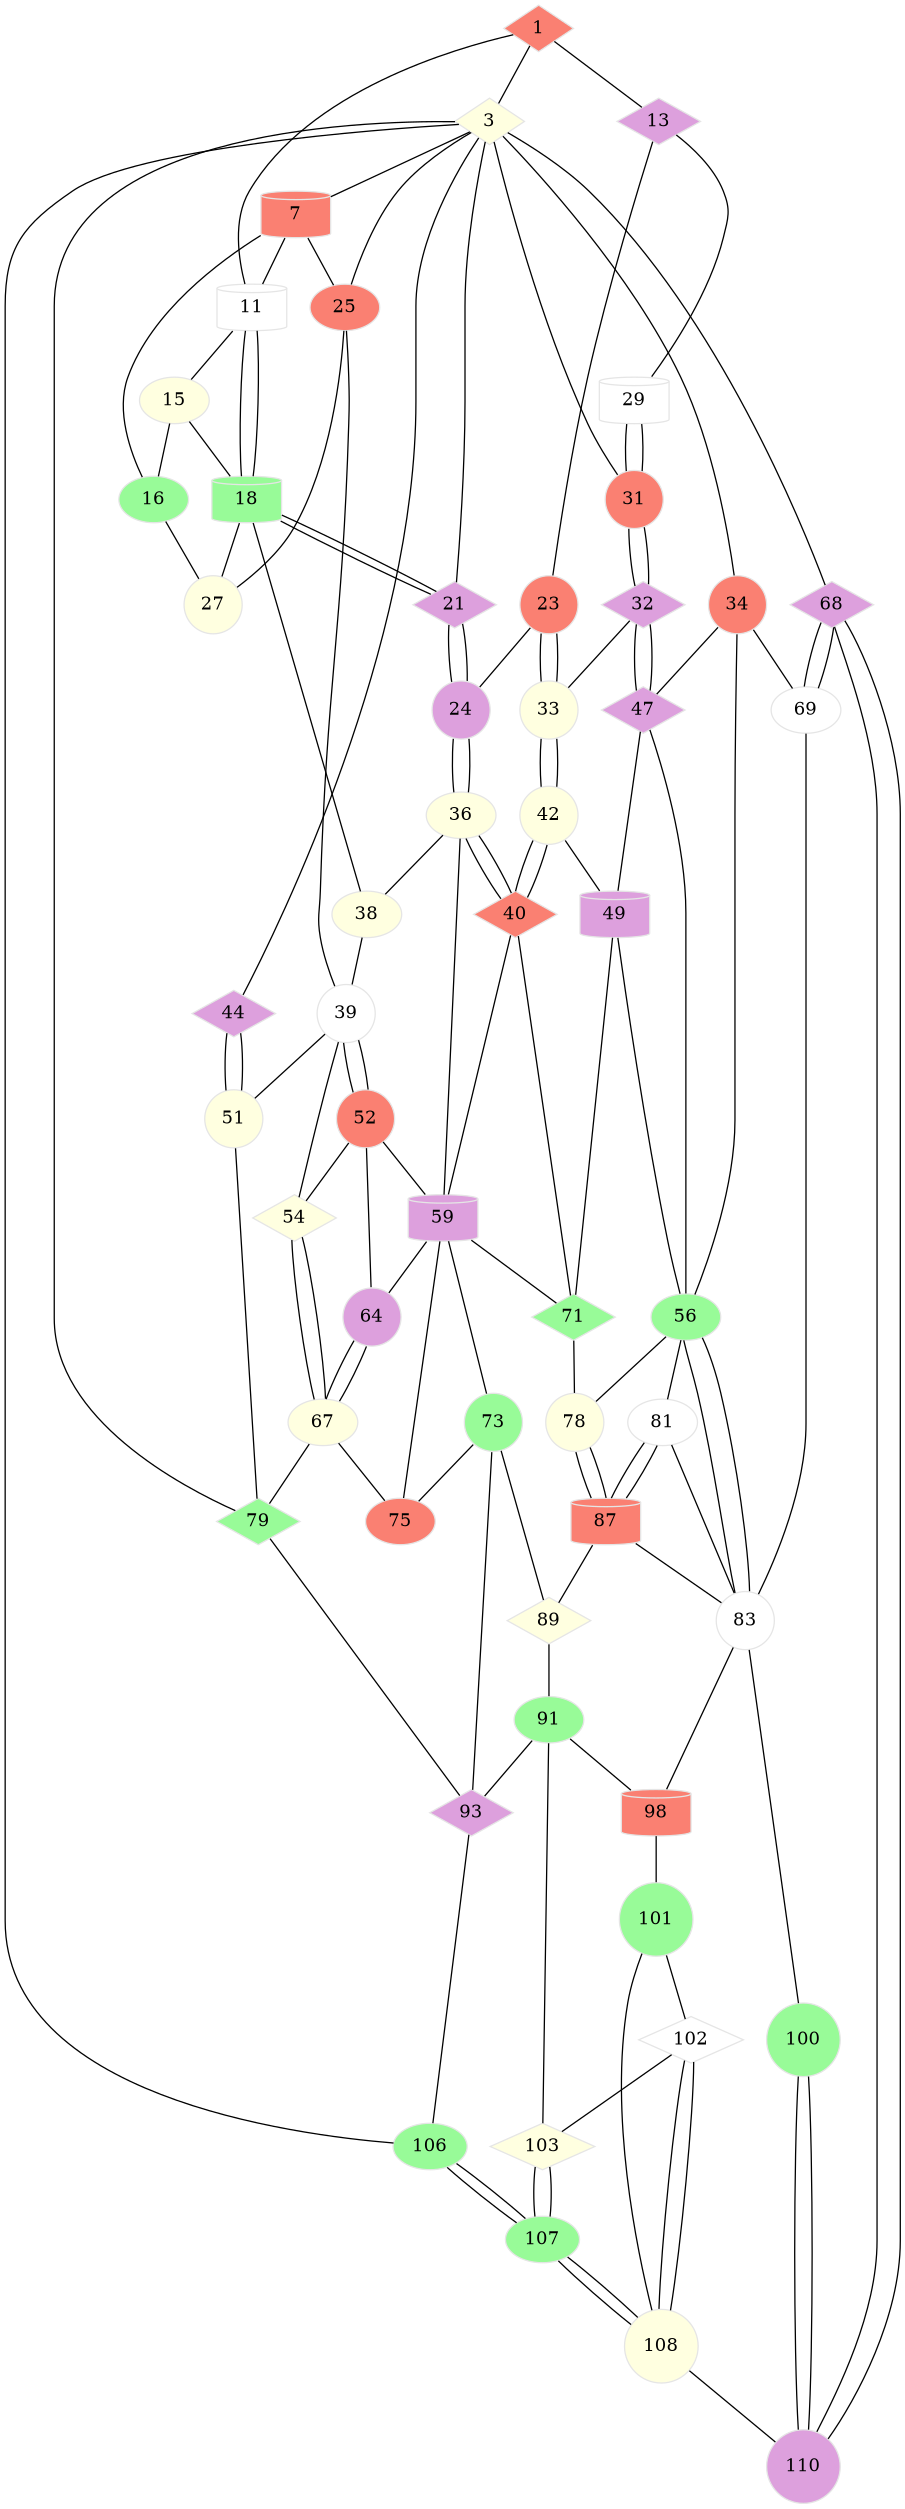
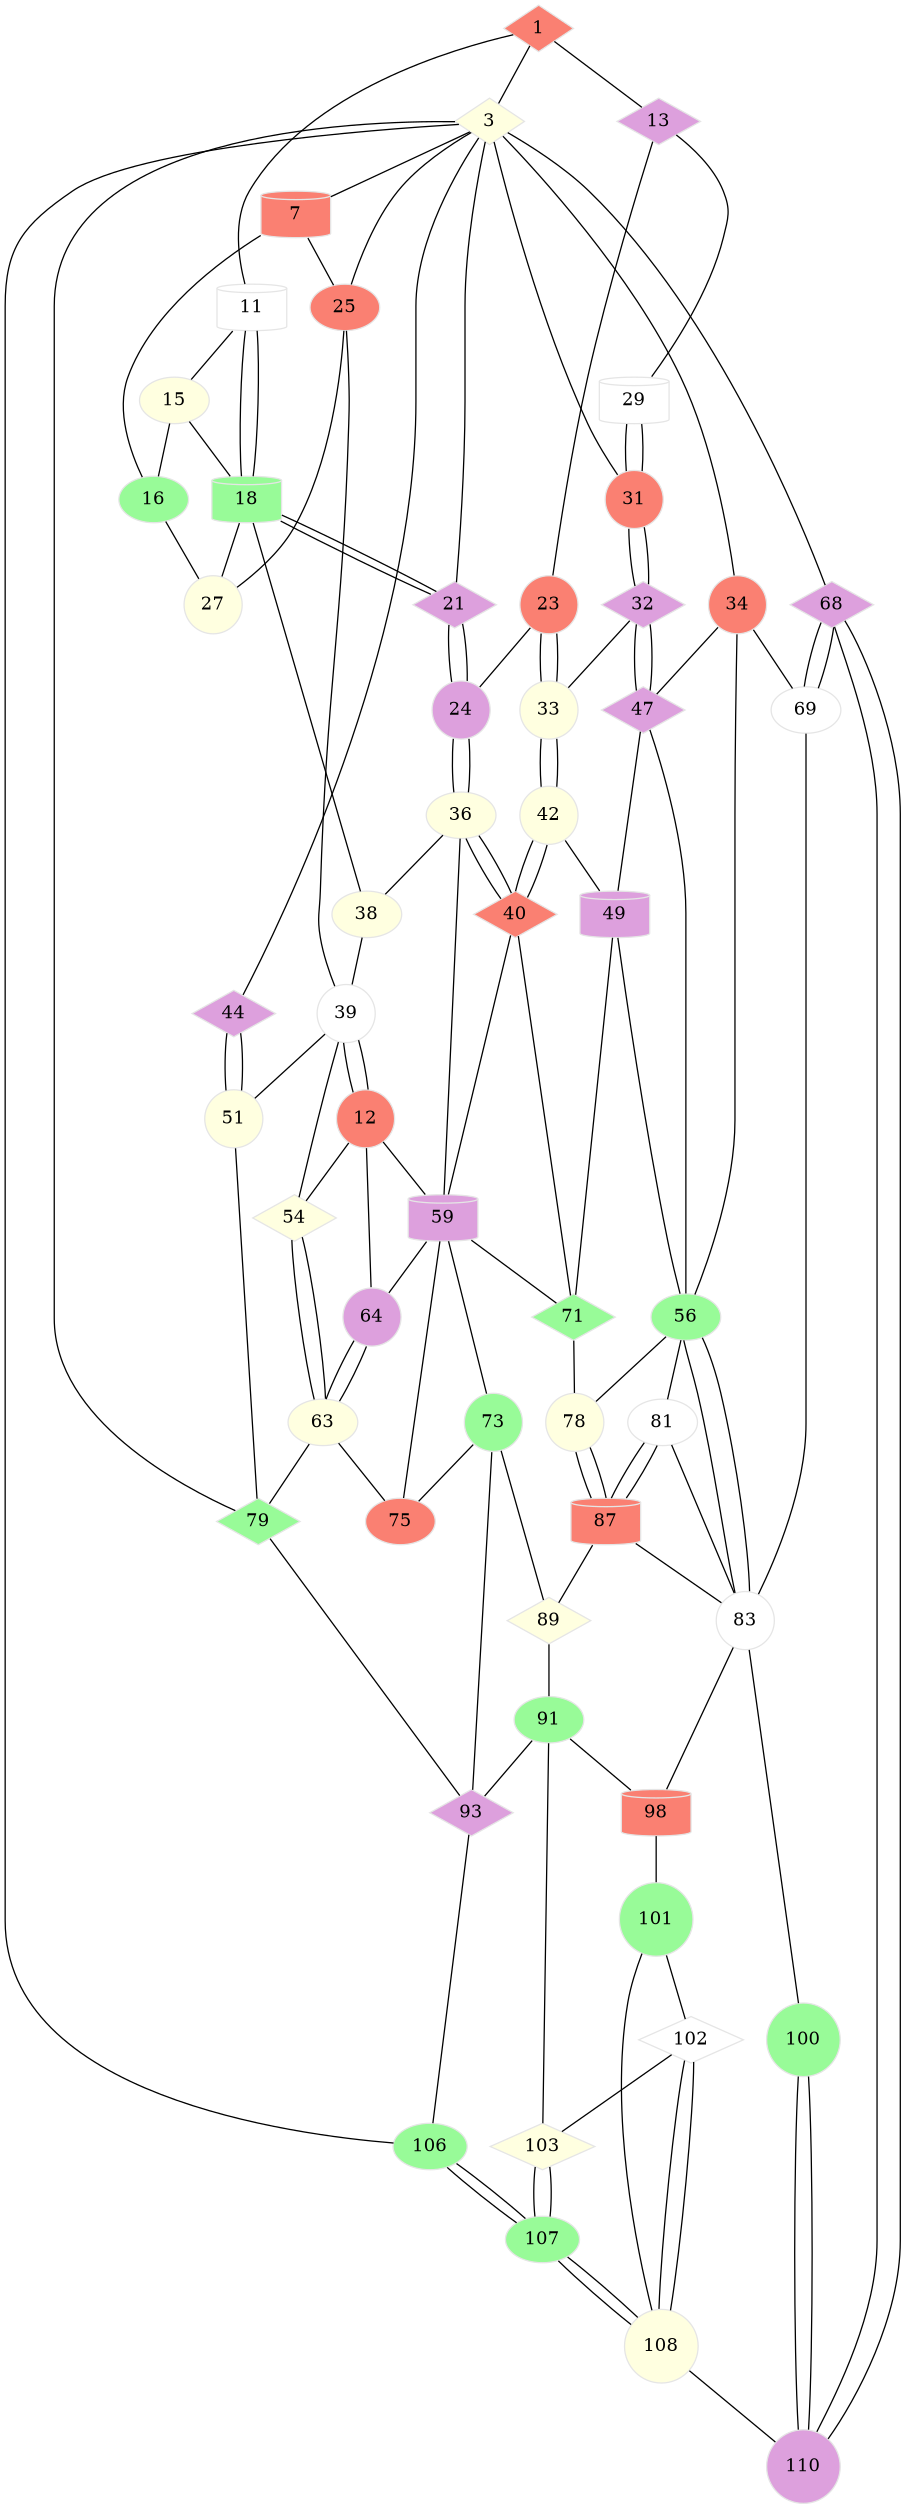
edge "7" -- "11": removed
node "52": label "52" -> "12"
node "67": label "67" -> "63"
